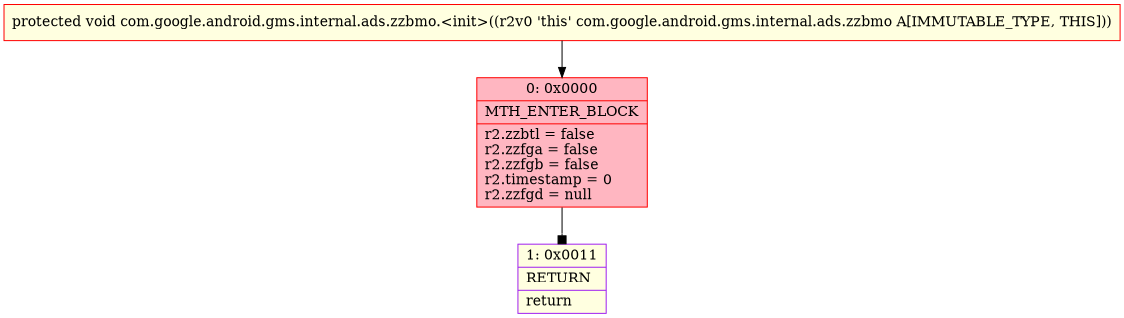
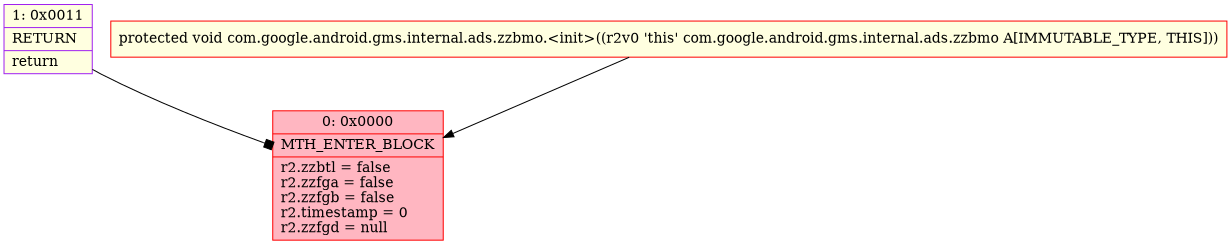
edge "0: 0x0000" -> "1: 0x0011": reversed
